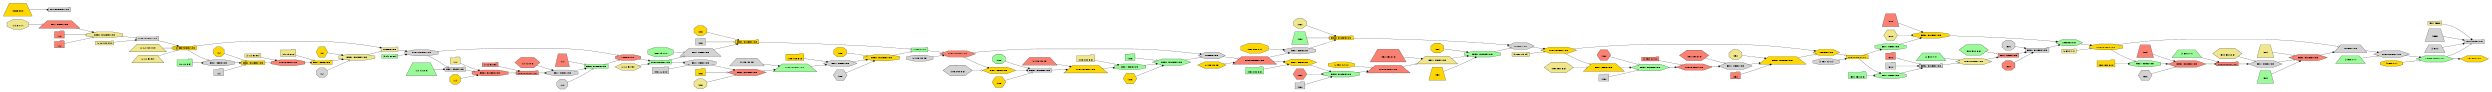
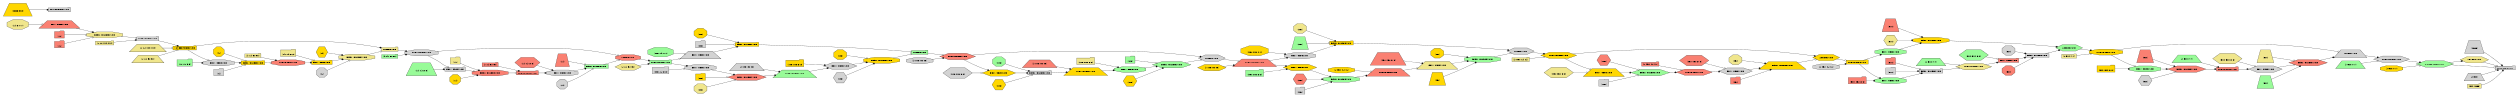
node "ViewBackward": fillcolor gold -> khaki
edge "ViewBackward" -> "AddmmBackward": added
node "(512, 256, 3, 3)": fillcolor palegreen -> salmon
